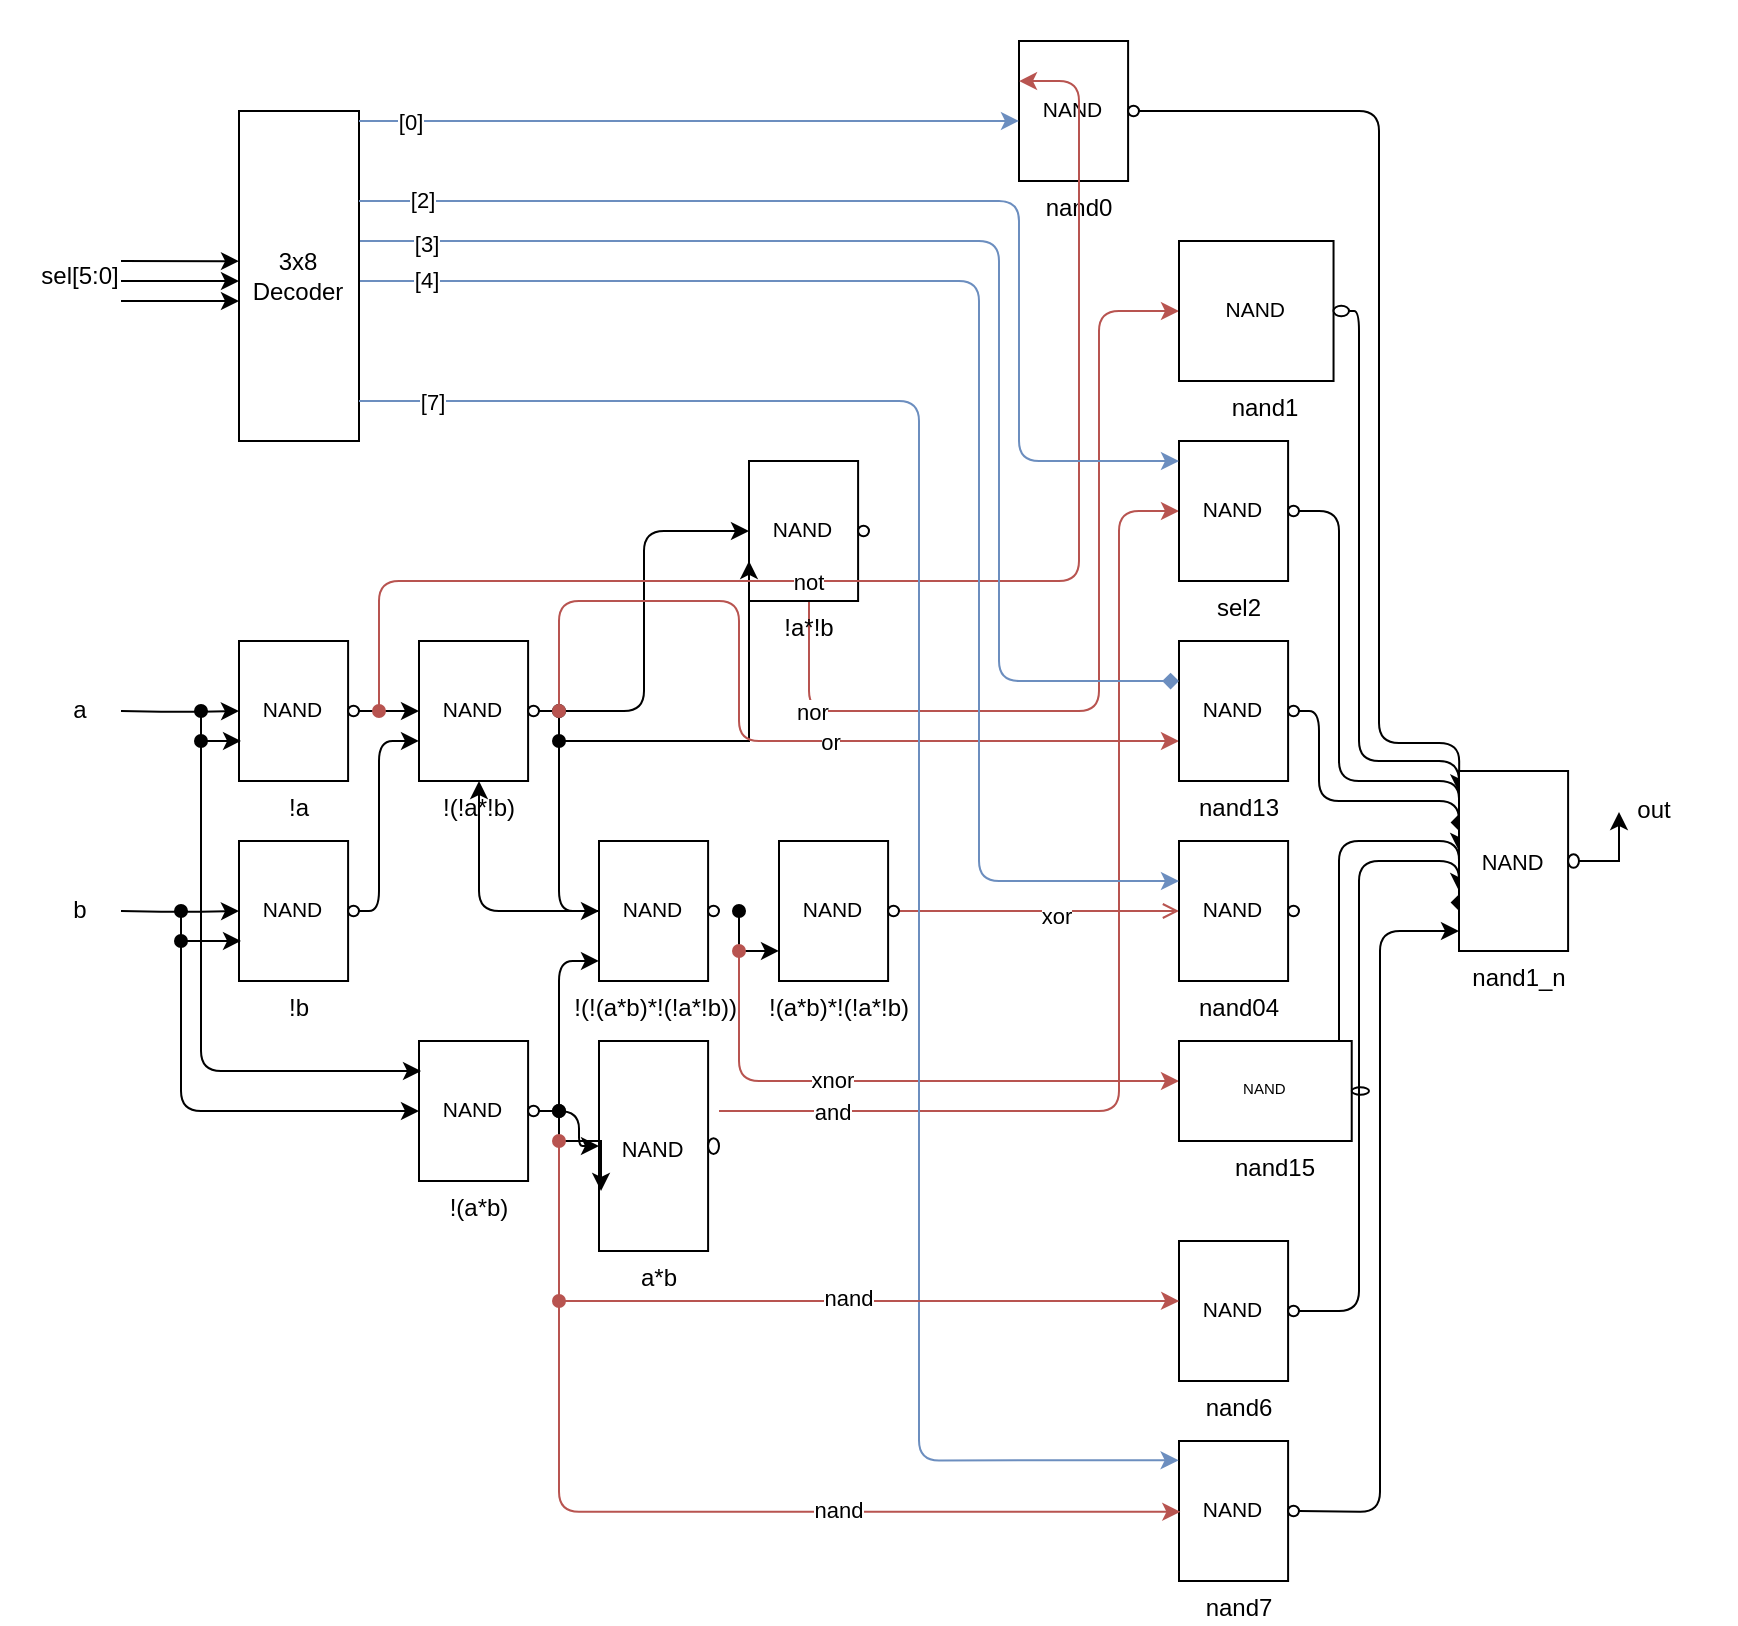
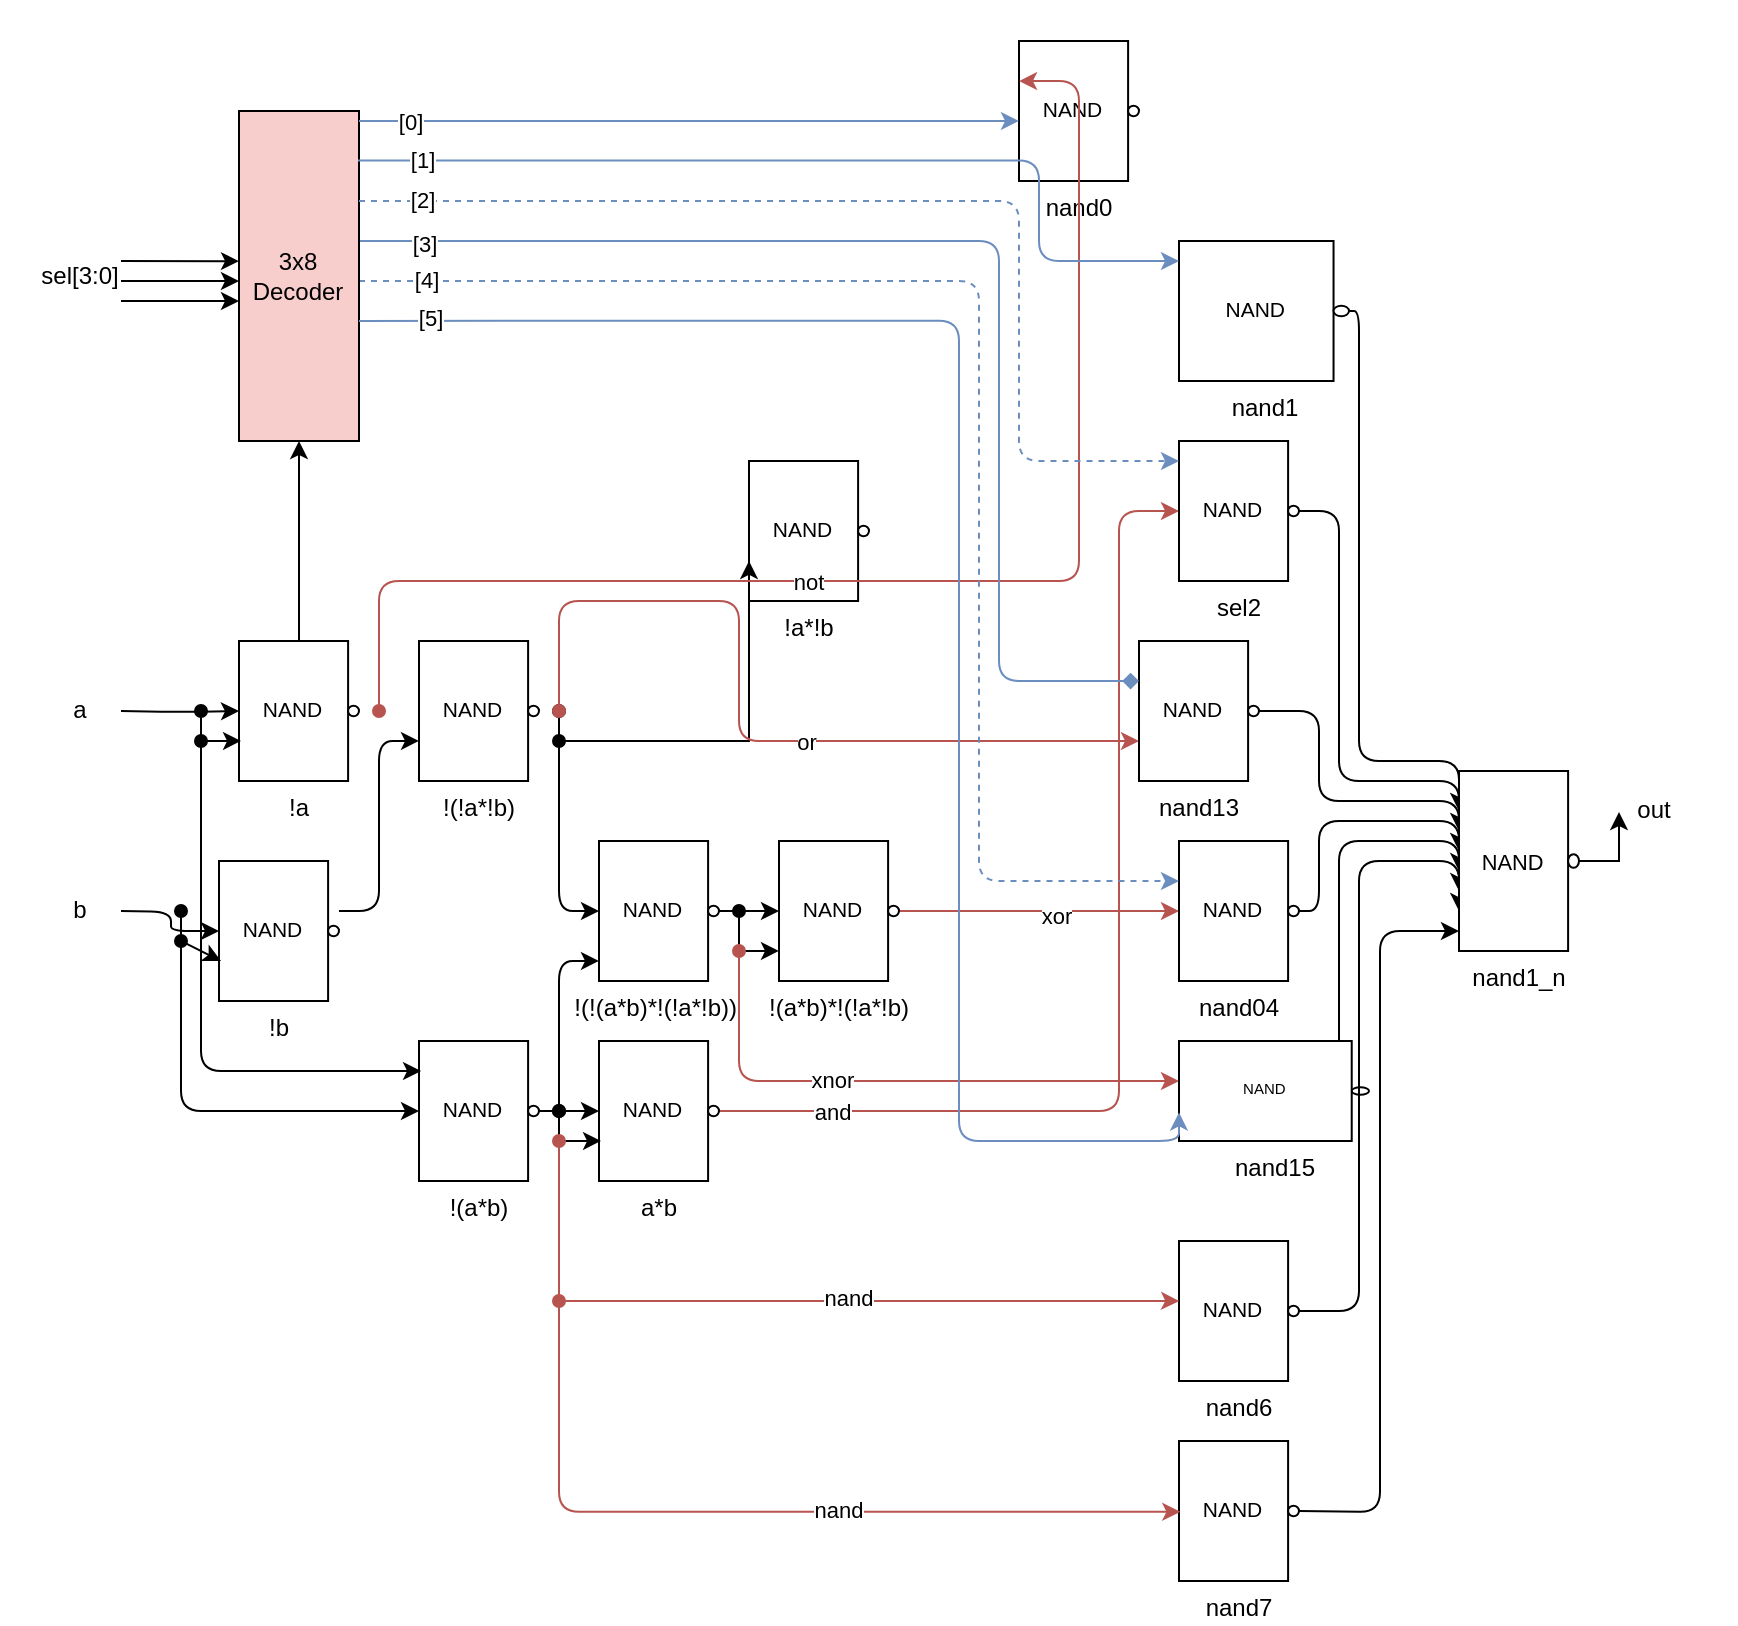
edge "3x8 Decoder" -> "nand1": added, label "[1]"
edge "3x8 Decoder" -> "sel2": style solid -> dashed
node "3x8 Decoder": fillcolor #ffffff -> #f8cecc
node "sel[5:0]": label "sel[5:0]" -> "sel[3:0]"
edge "3x8 Decoder" -> "nand04": style solid -> dashed
edge "nand0" -> "nand1_n": removed
edge "3x8 Decoder" -> "nand15": added, label "[5]"
edge "!(!a*!b)" -> "!a*!b": removed
edge "!a*!b" -> "nand1": removed, label "nor"
edge "!a" -> "!(!a*!b)": now "!a" -> "3x8 Decoder"
node "nand13": moved (1239, 711) -> (1199, 711)
edge "3x8 Decoder" -> "nand7": removed, label "[7]"
edge "nand1" -- "nand1_n": arrowhead none -> classic
edge "sel2" -> "nand1_n": arrowhead diamond -> classic
edge "nand04" -> "nand1_n": added
edge "nand6" -> "nand1_n": arrowhead diamond -> classic
edge "!(!(a*b)*!(!a*!b))" -> "!(!a*!b)": now "!(!(a*b)*!(!a*!b))" -> "!(a*b)*!(!a*!b)"
node "!b": moved (299, 911) -> (279, 931)
edge "!(a*b)*!(!a*!b)" -> "nand04": arrowhead open -> classic
node "a*b": size 120x210 -> 120x140
